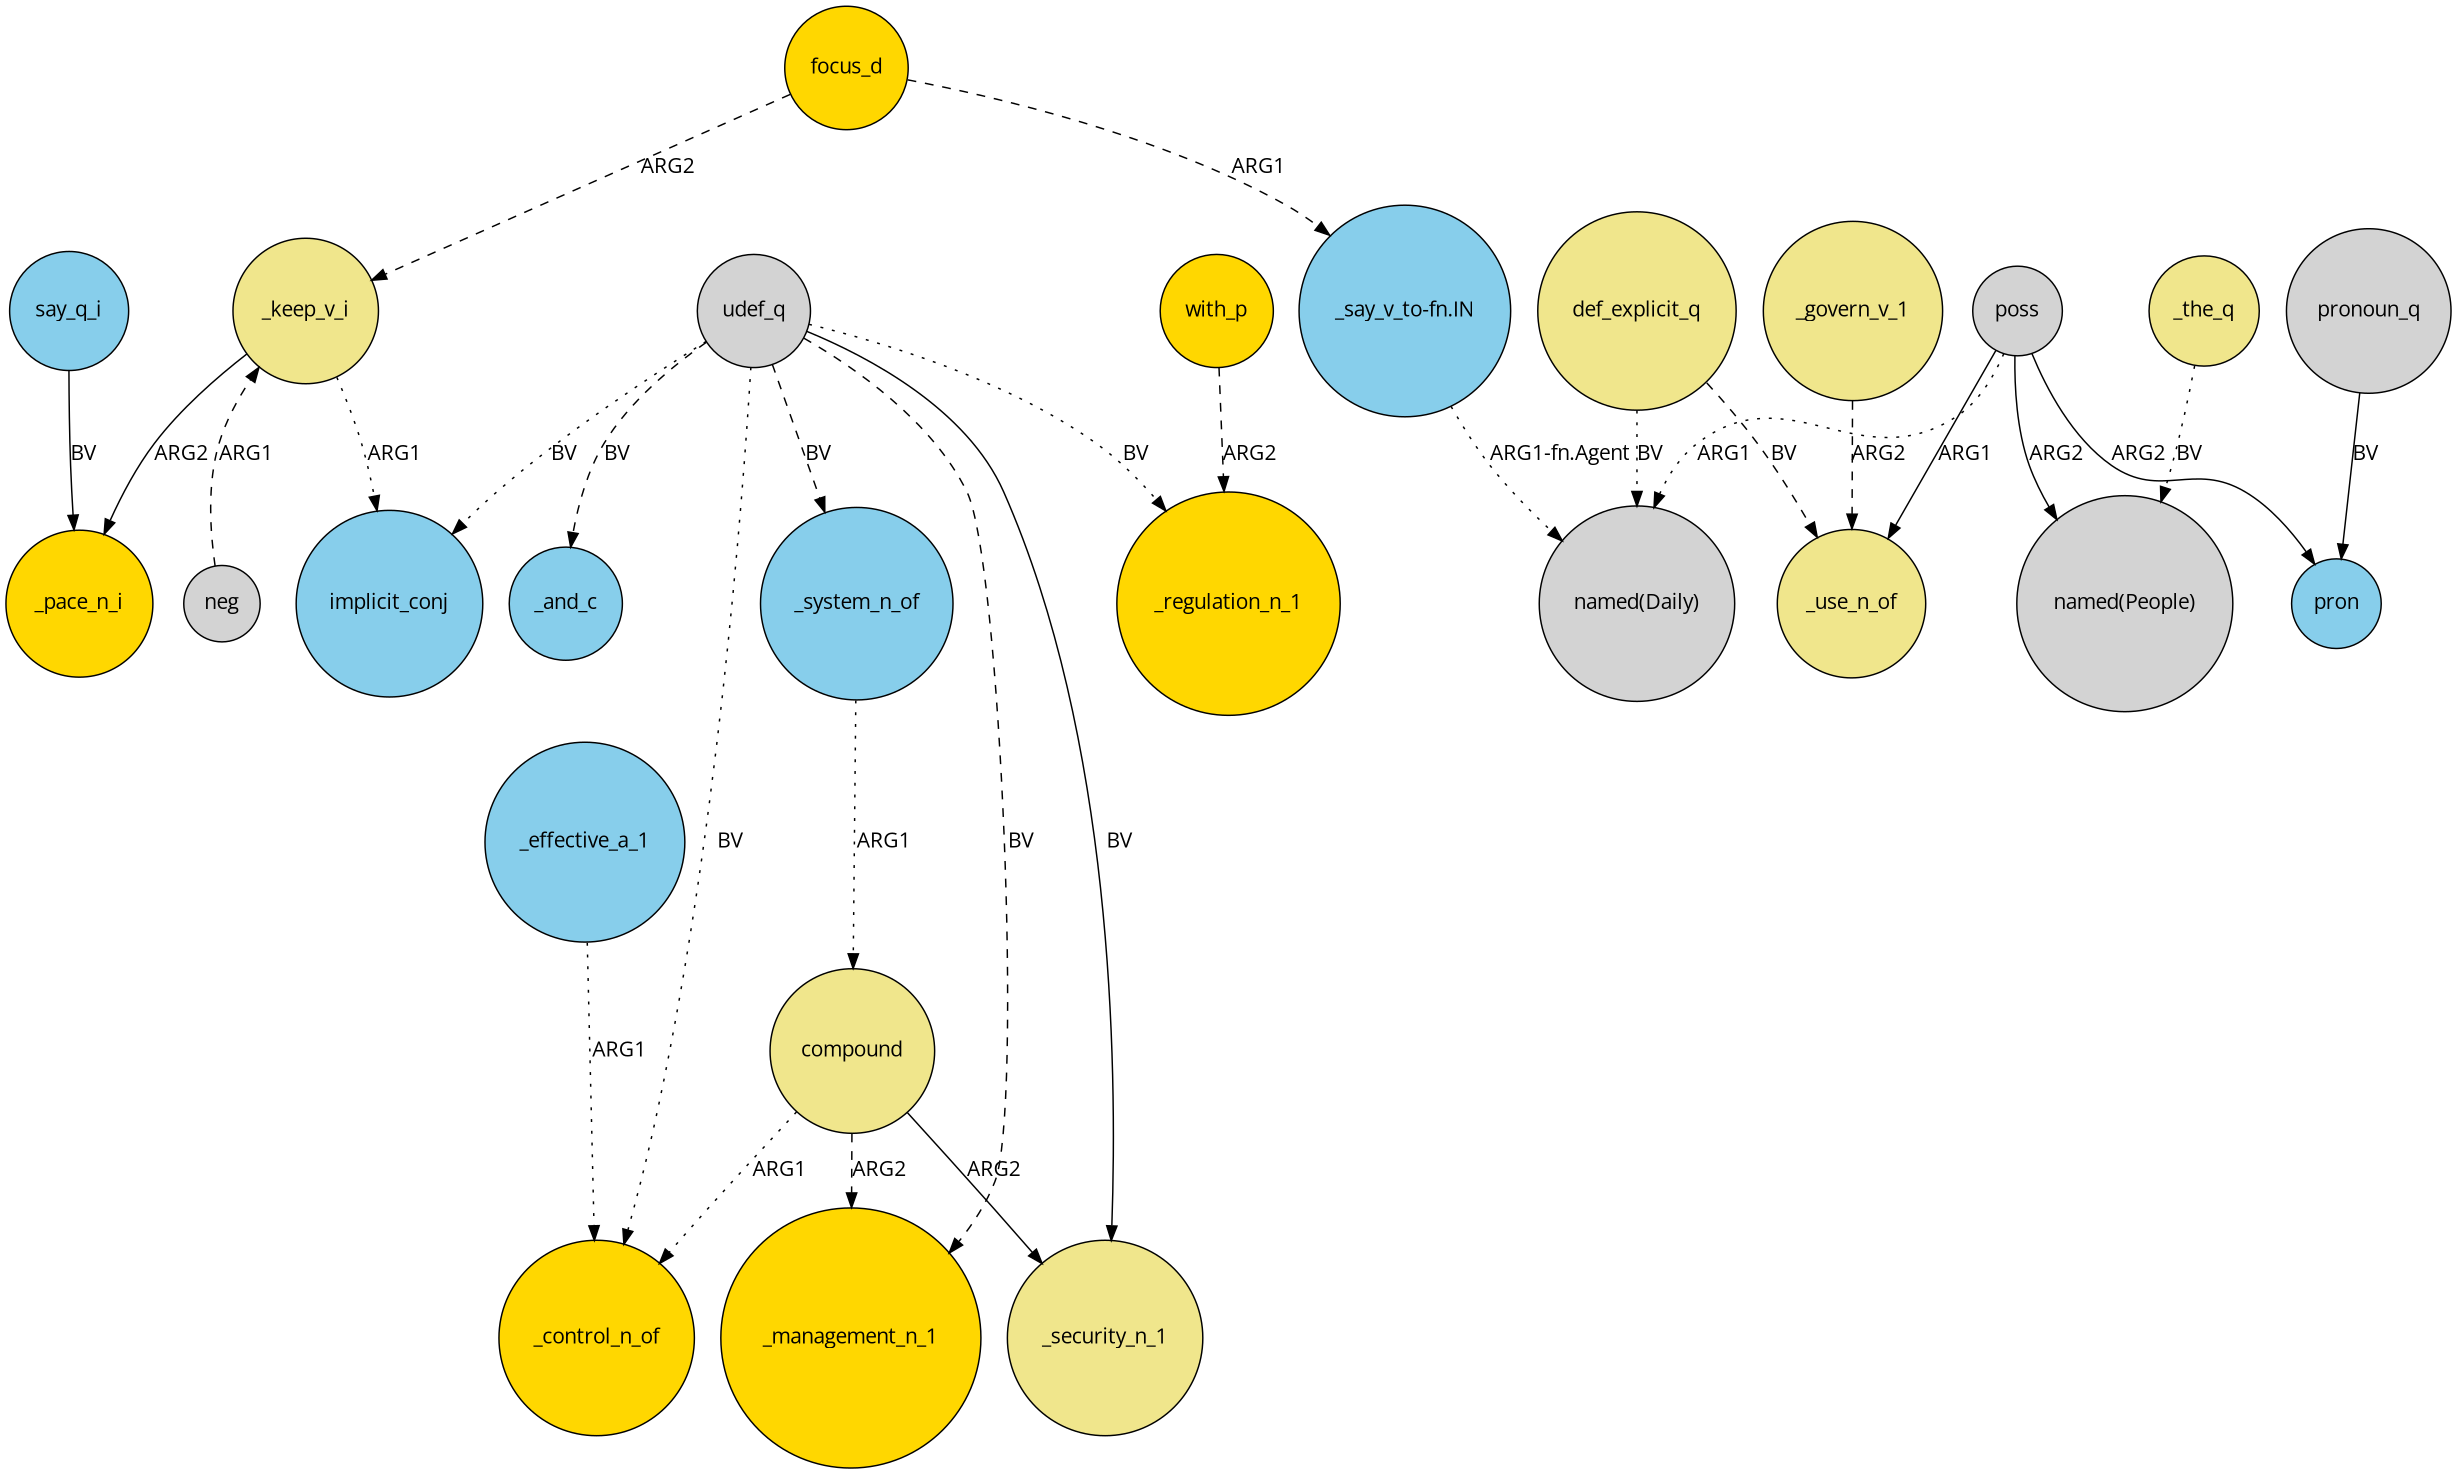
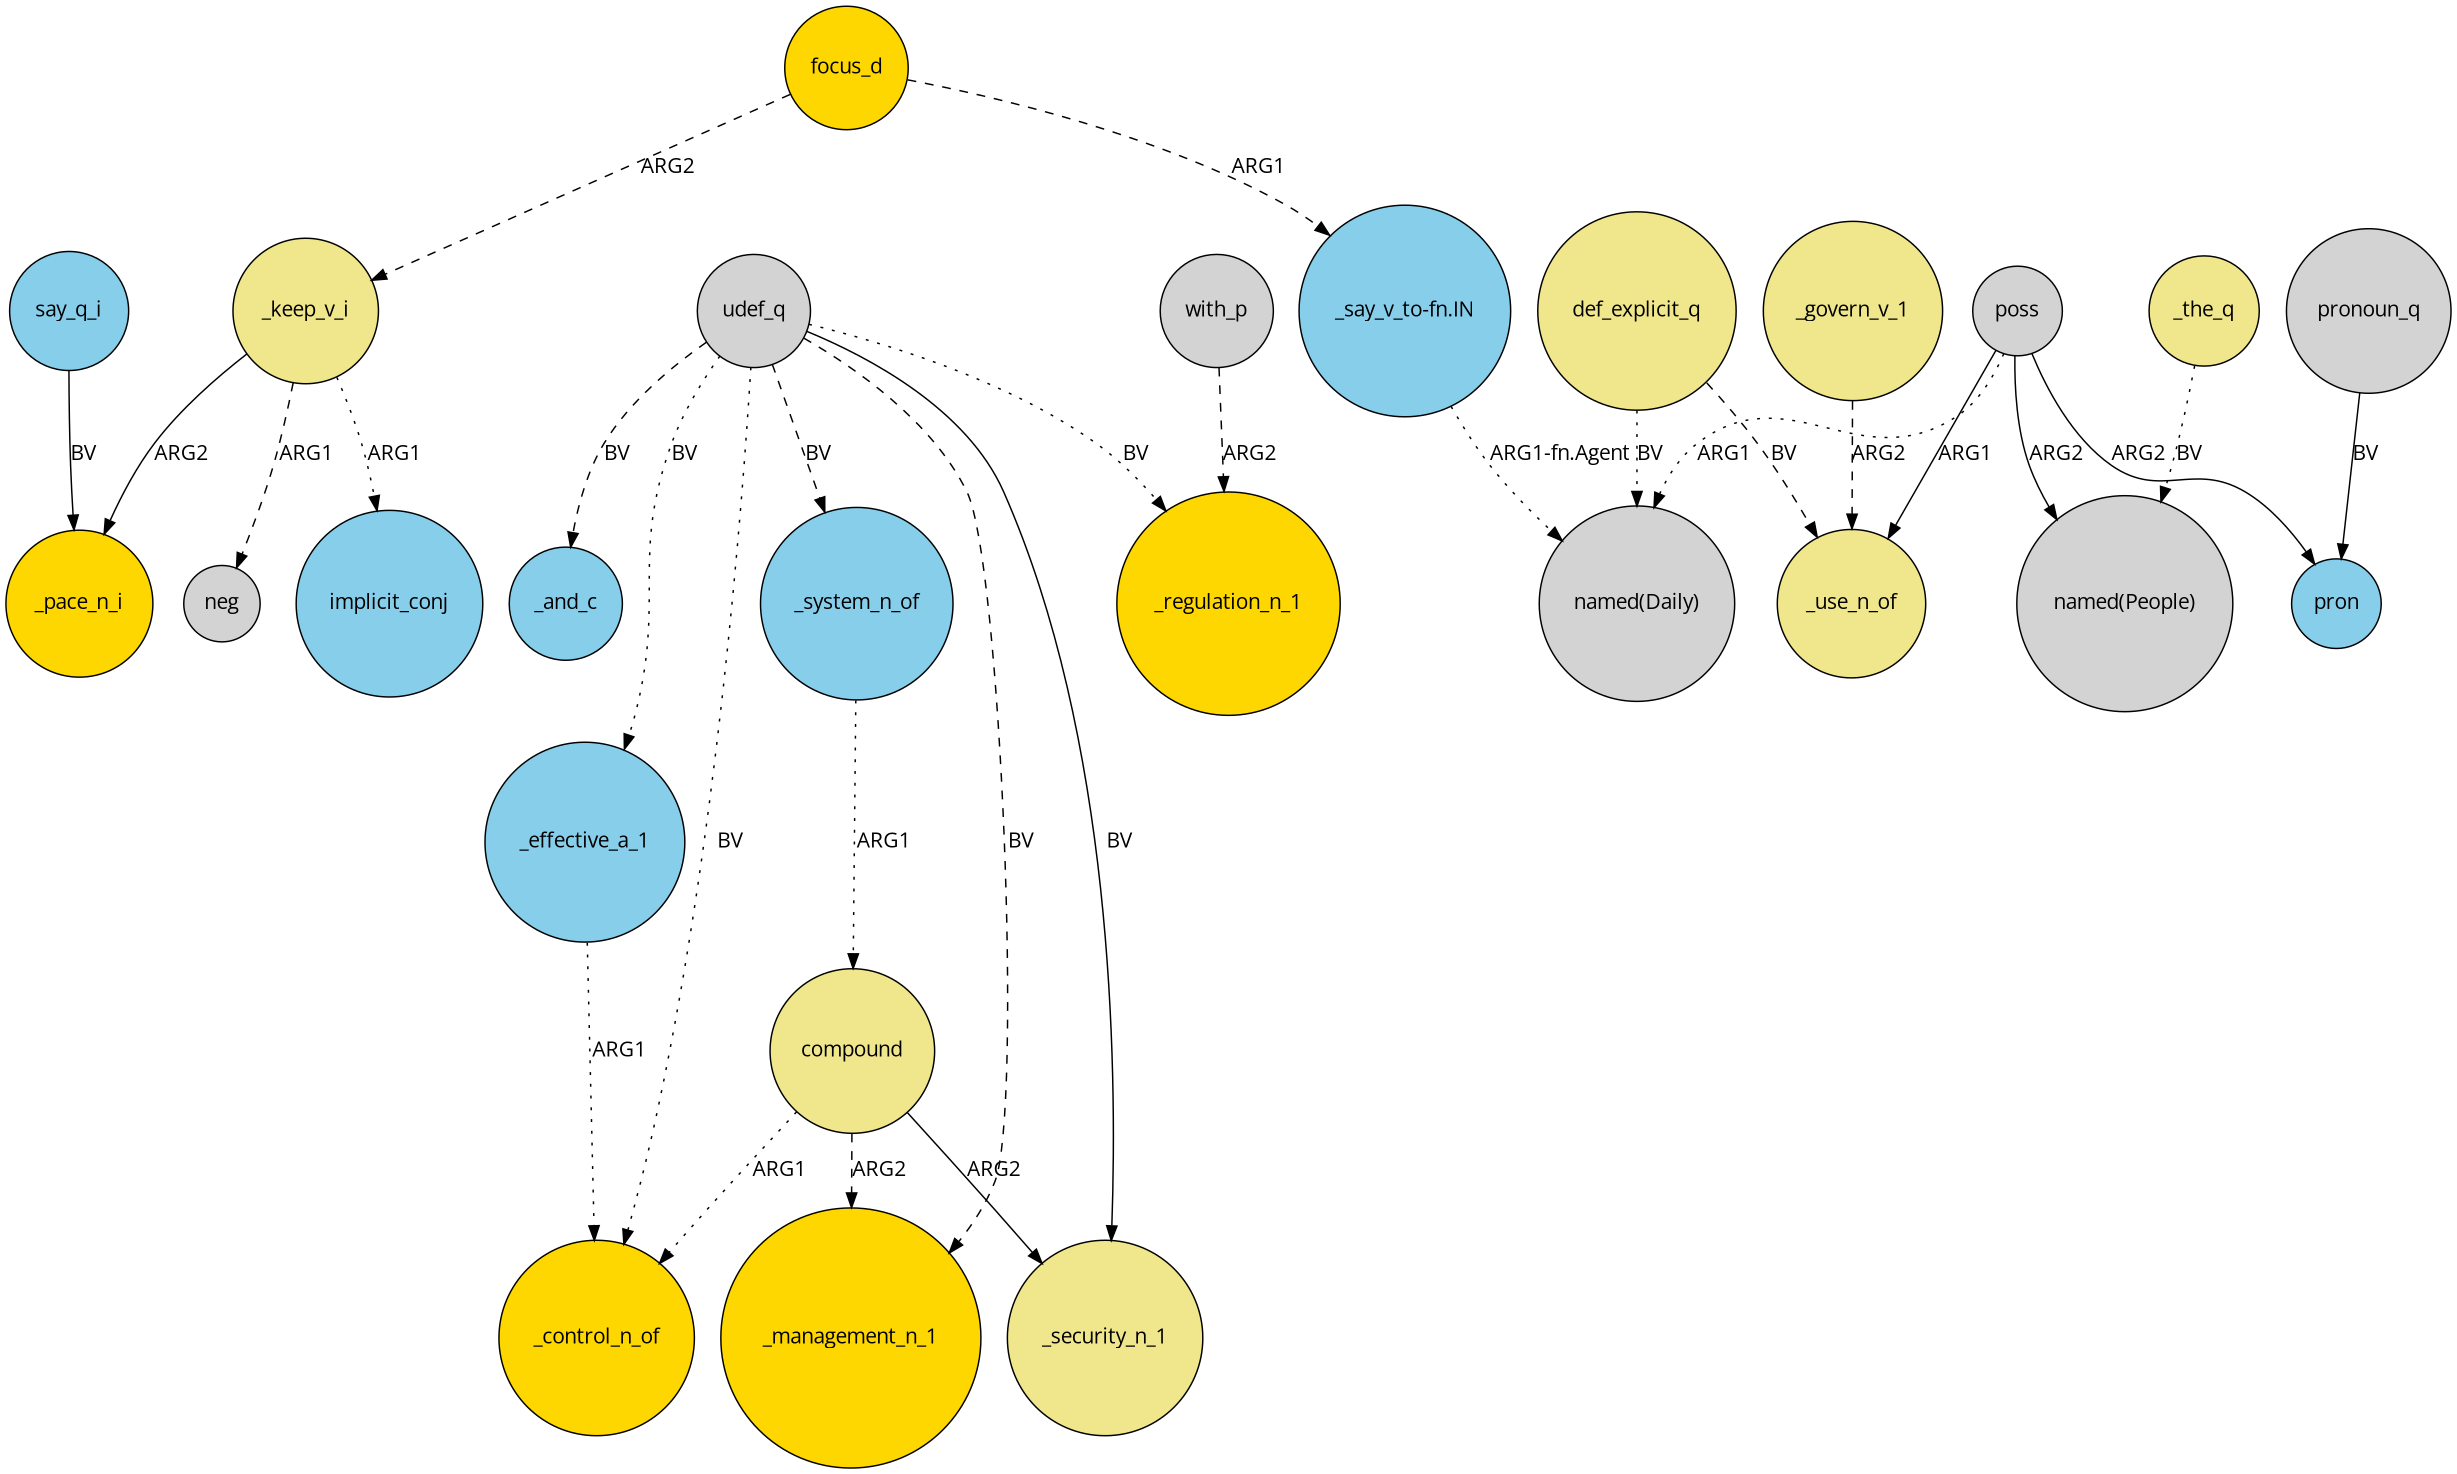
node "with_p": fillcolor gold -> lightgrey
edge "udef_q" -> "implicit_conj": now "udef_q" -> "_effective_a_1"
edge "neg" -> "_keep_v_i": reversed
